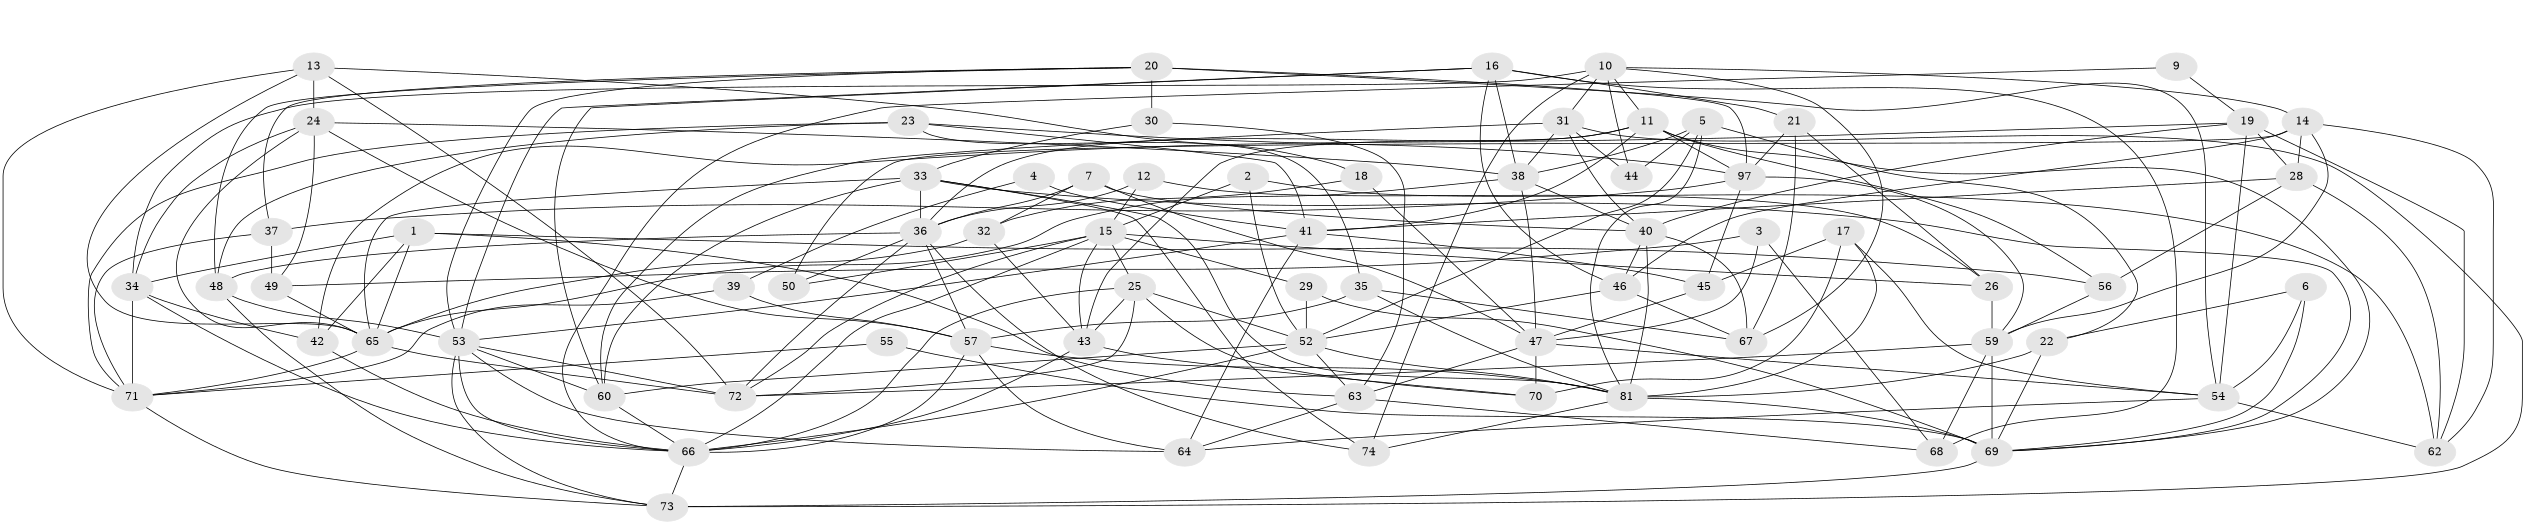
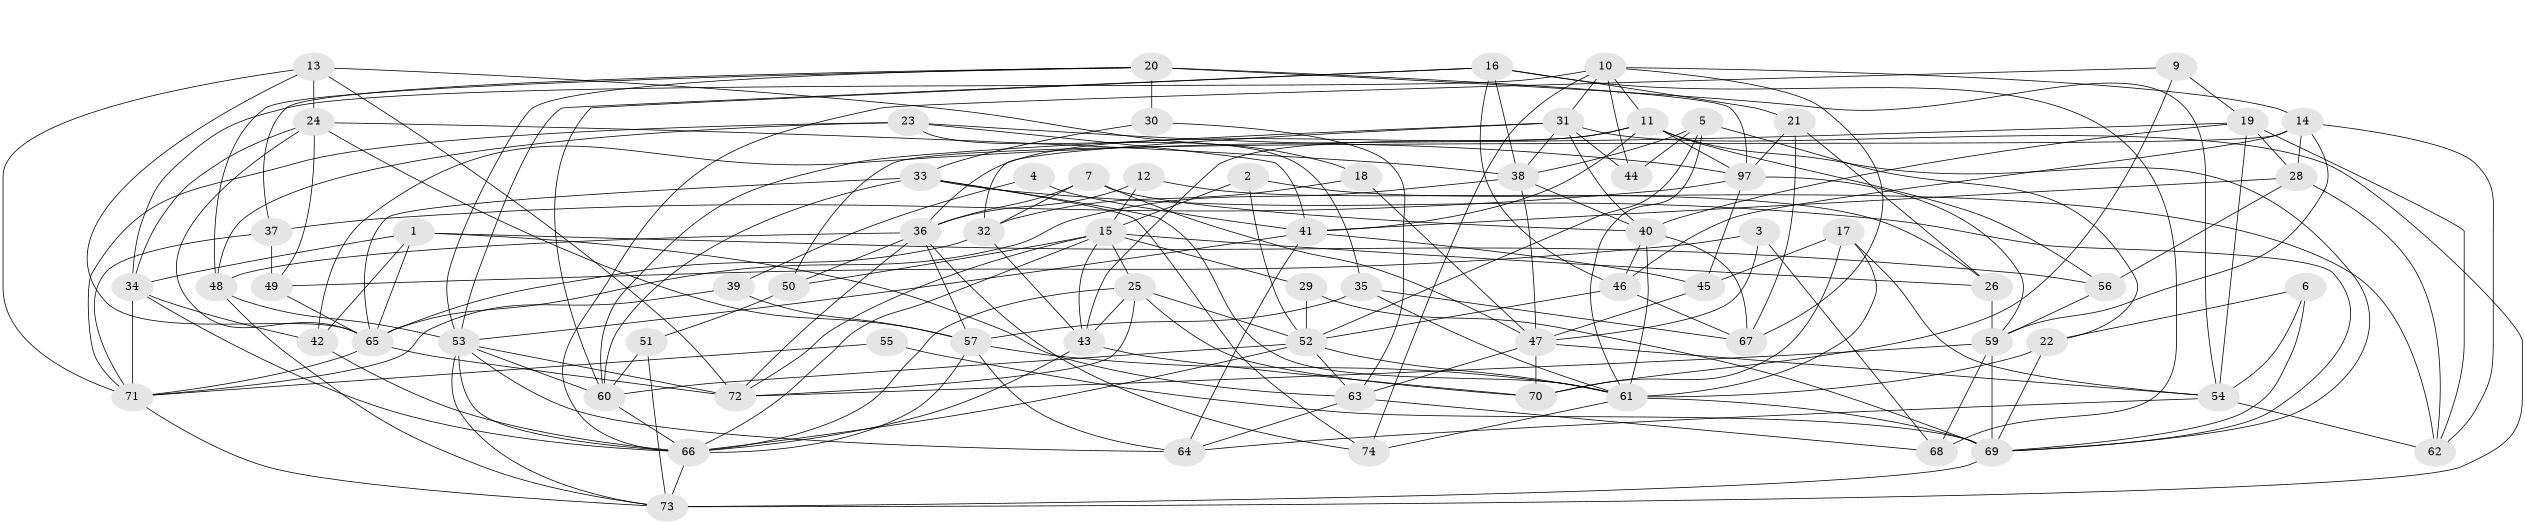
edge "31" -- "32": added
edge "33" -- "36": removed
edge "9" -- "70": added
node "51": added
node "81": label "81" -> "61"
